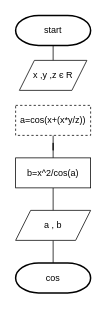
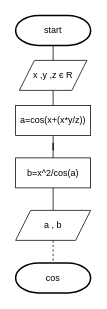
edge "x ,y ,z є R" -- "a=cos(x+(x*y/z))": added
node "a=cos(x+(x*y/z))": style dashed -> solid
edge "a , b" -- "cos": style solid -> dashed
